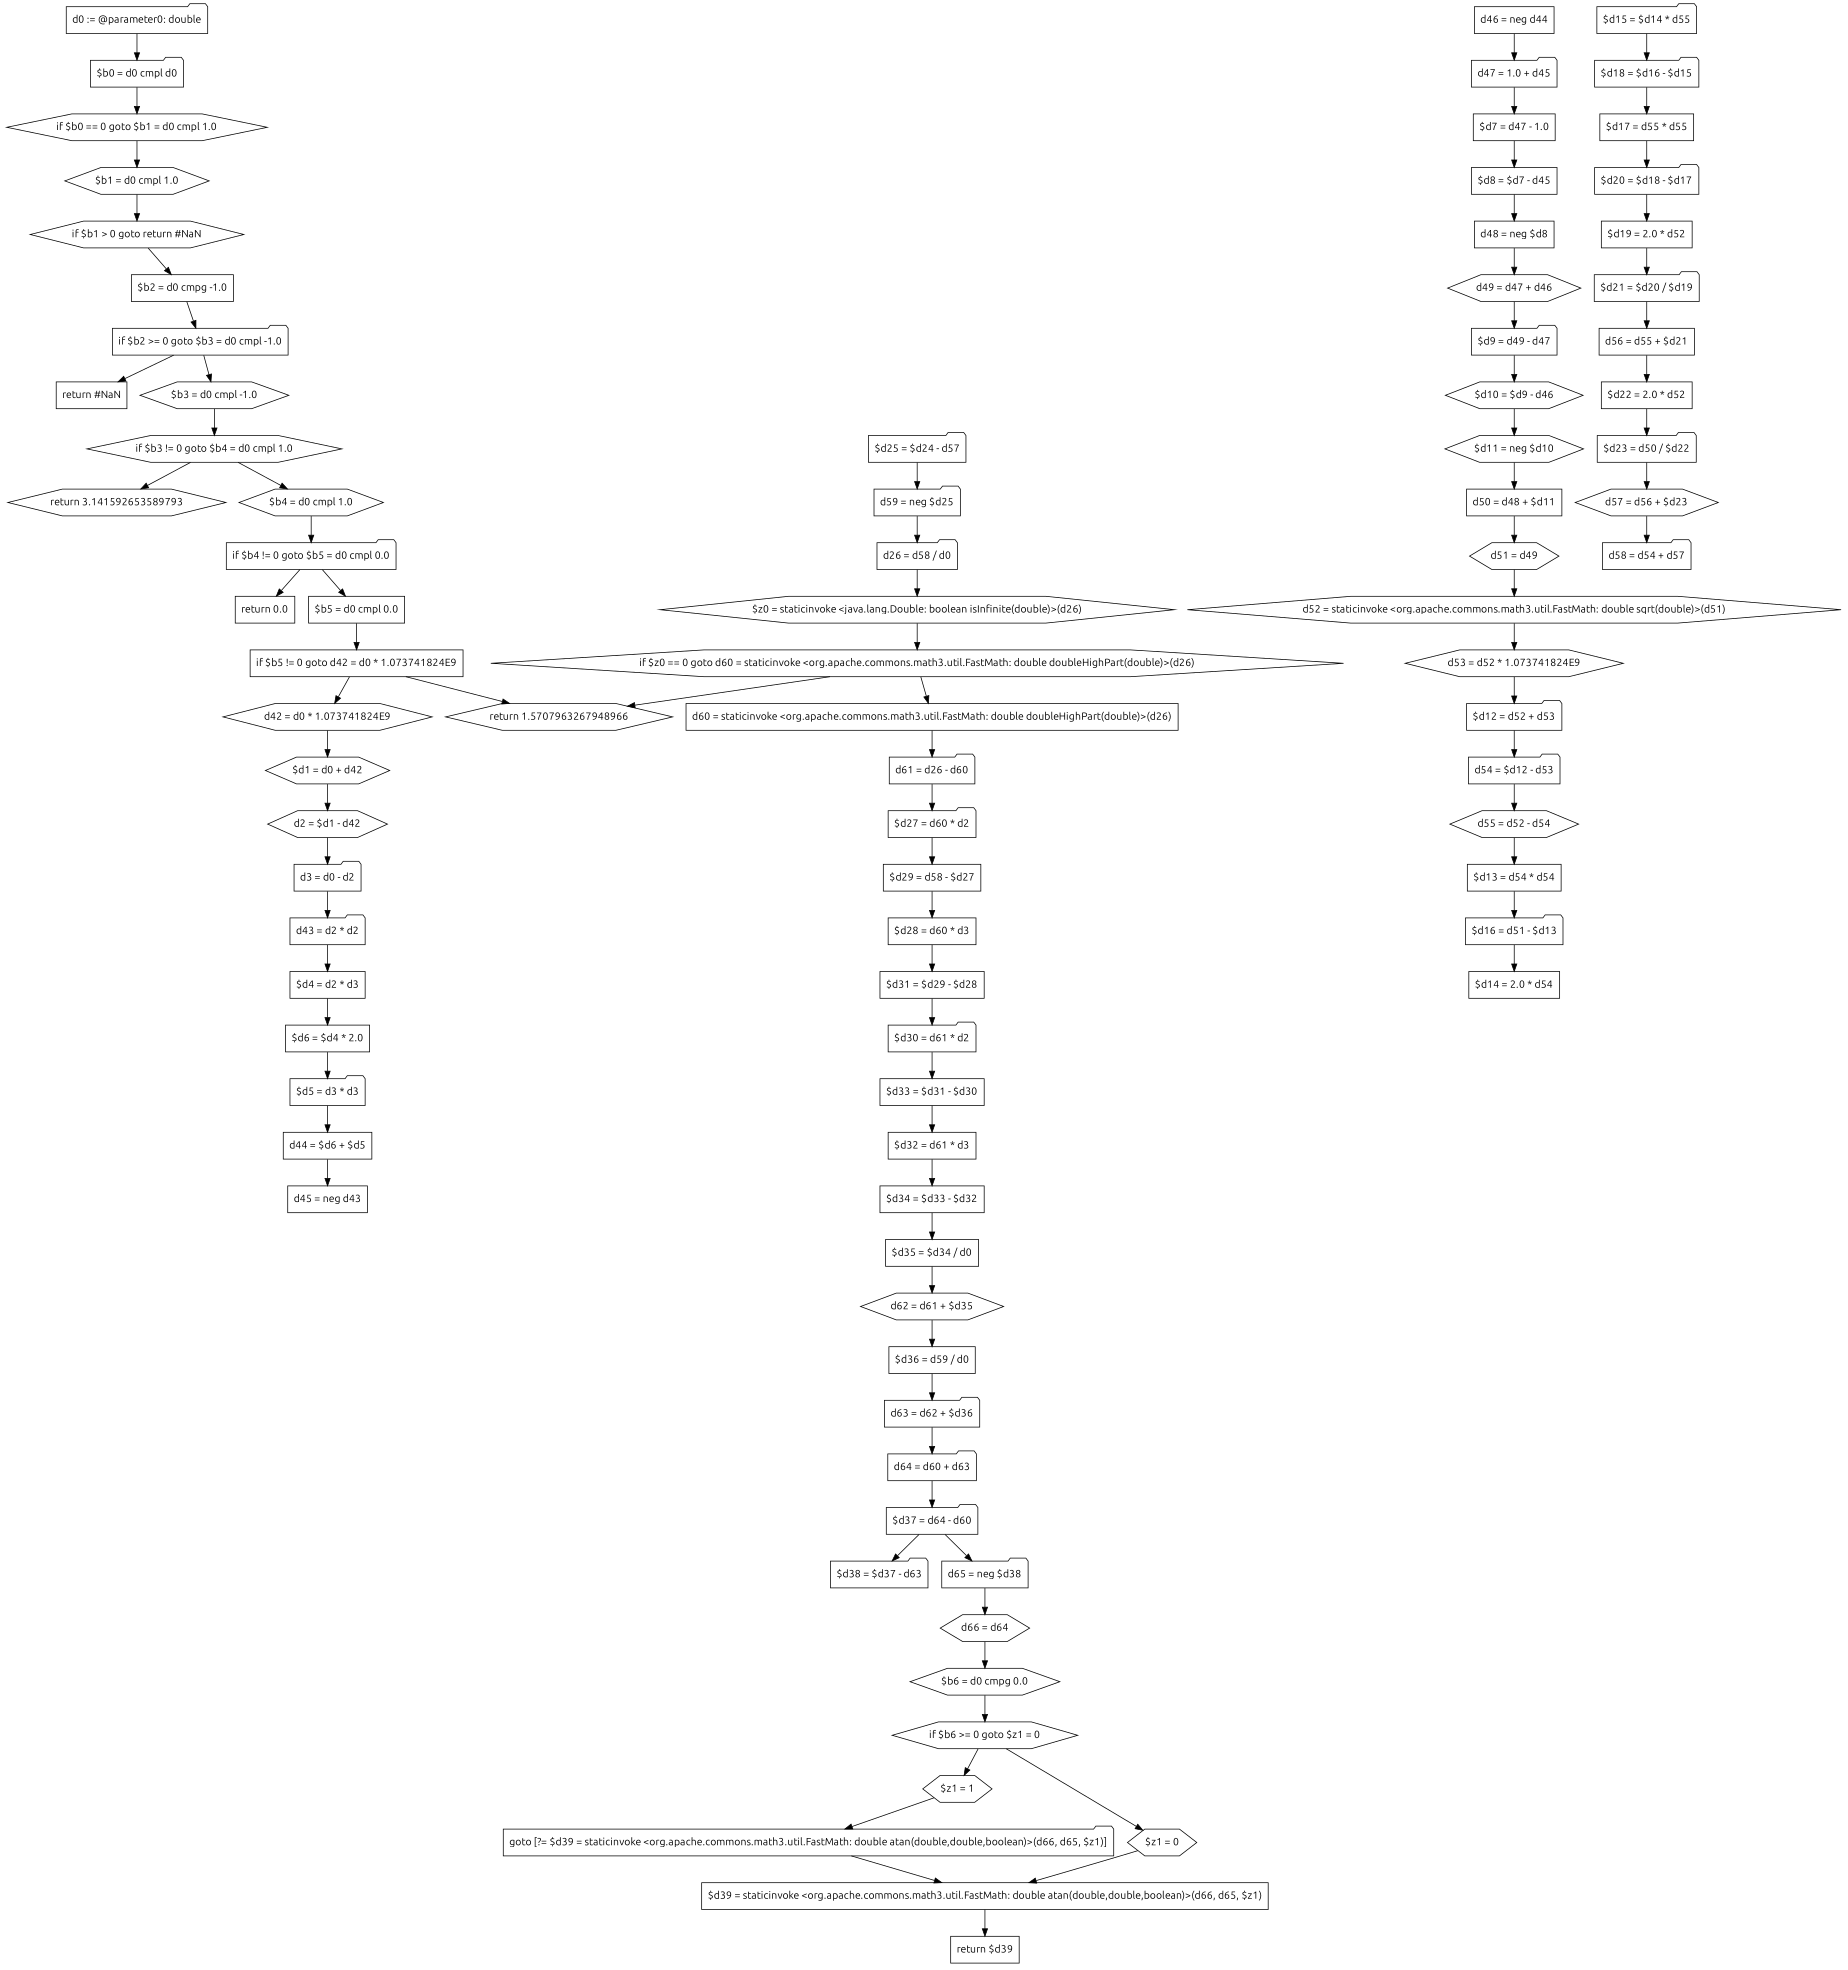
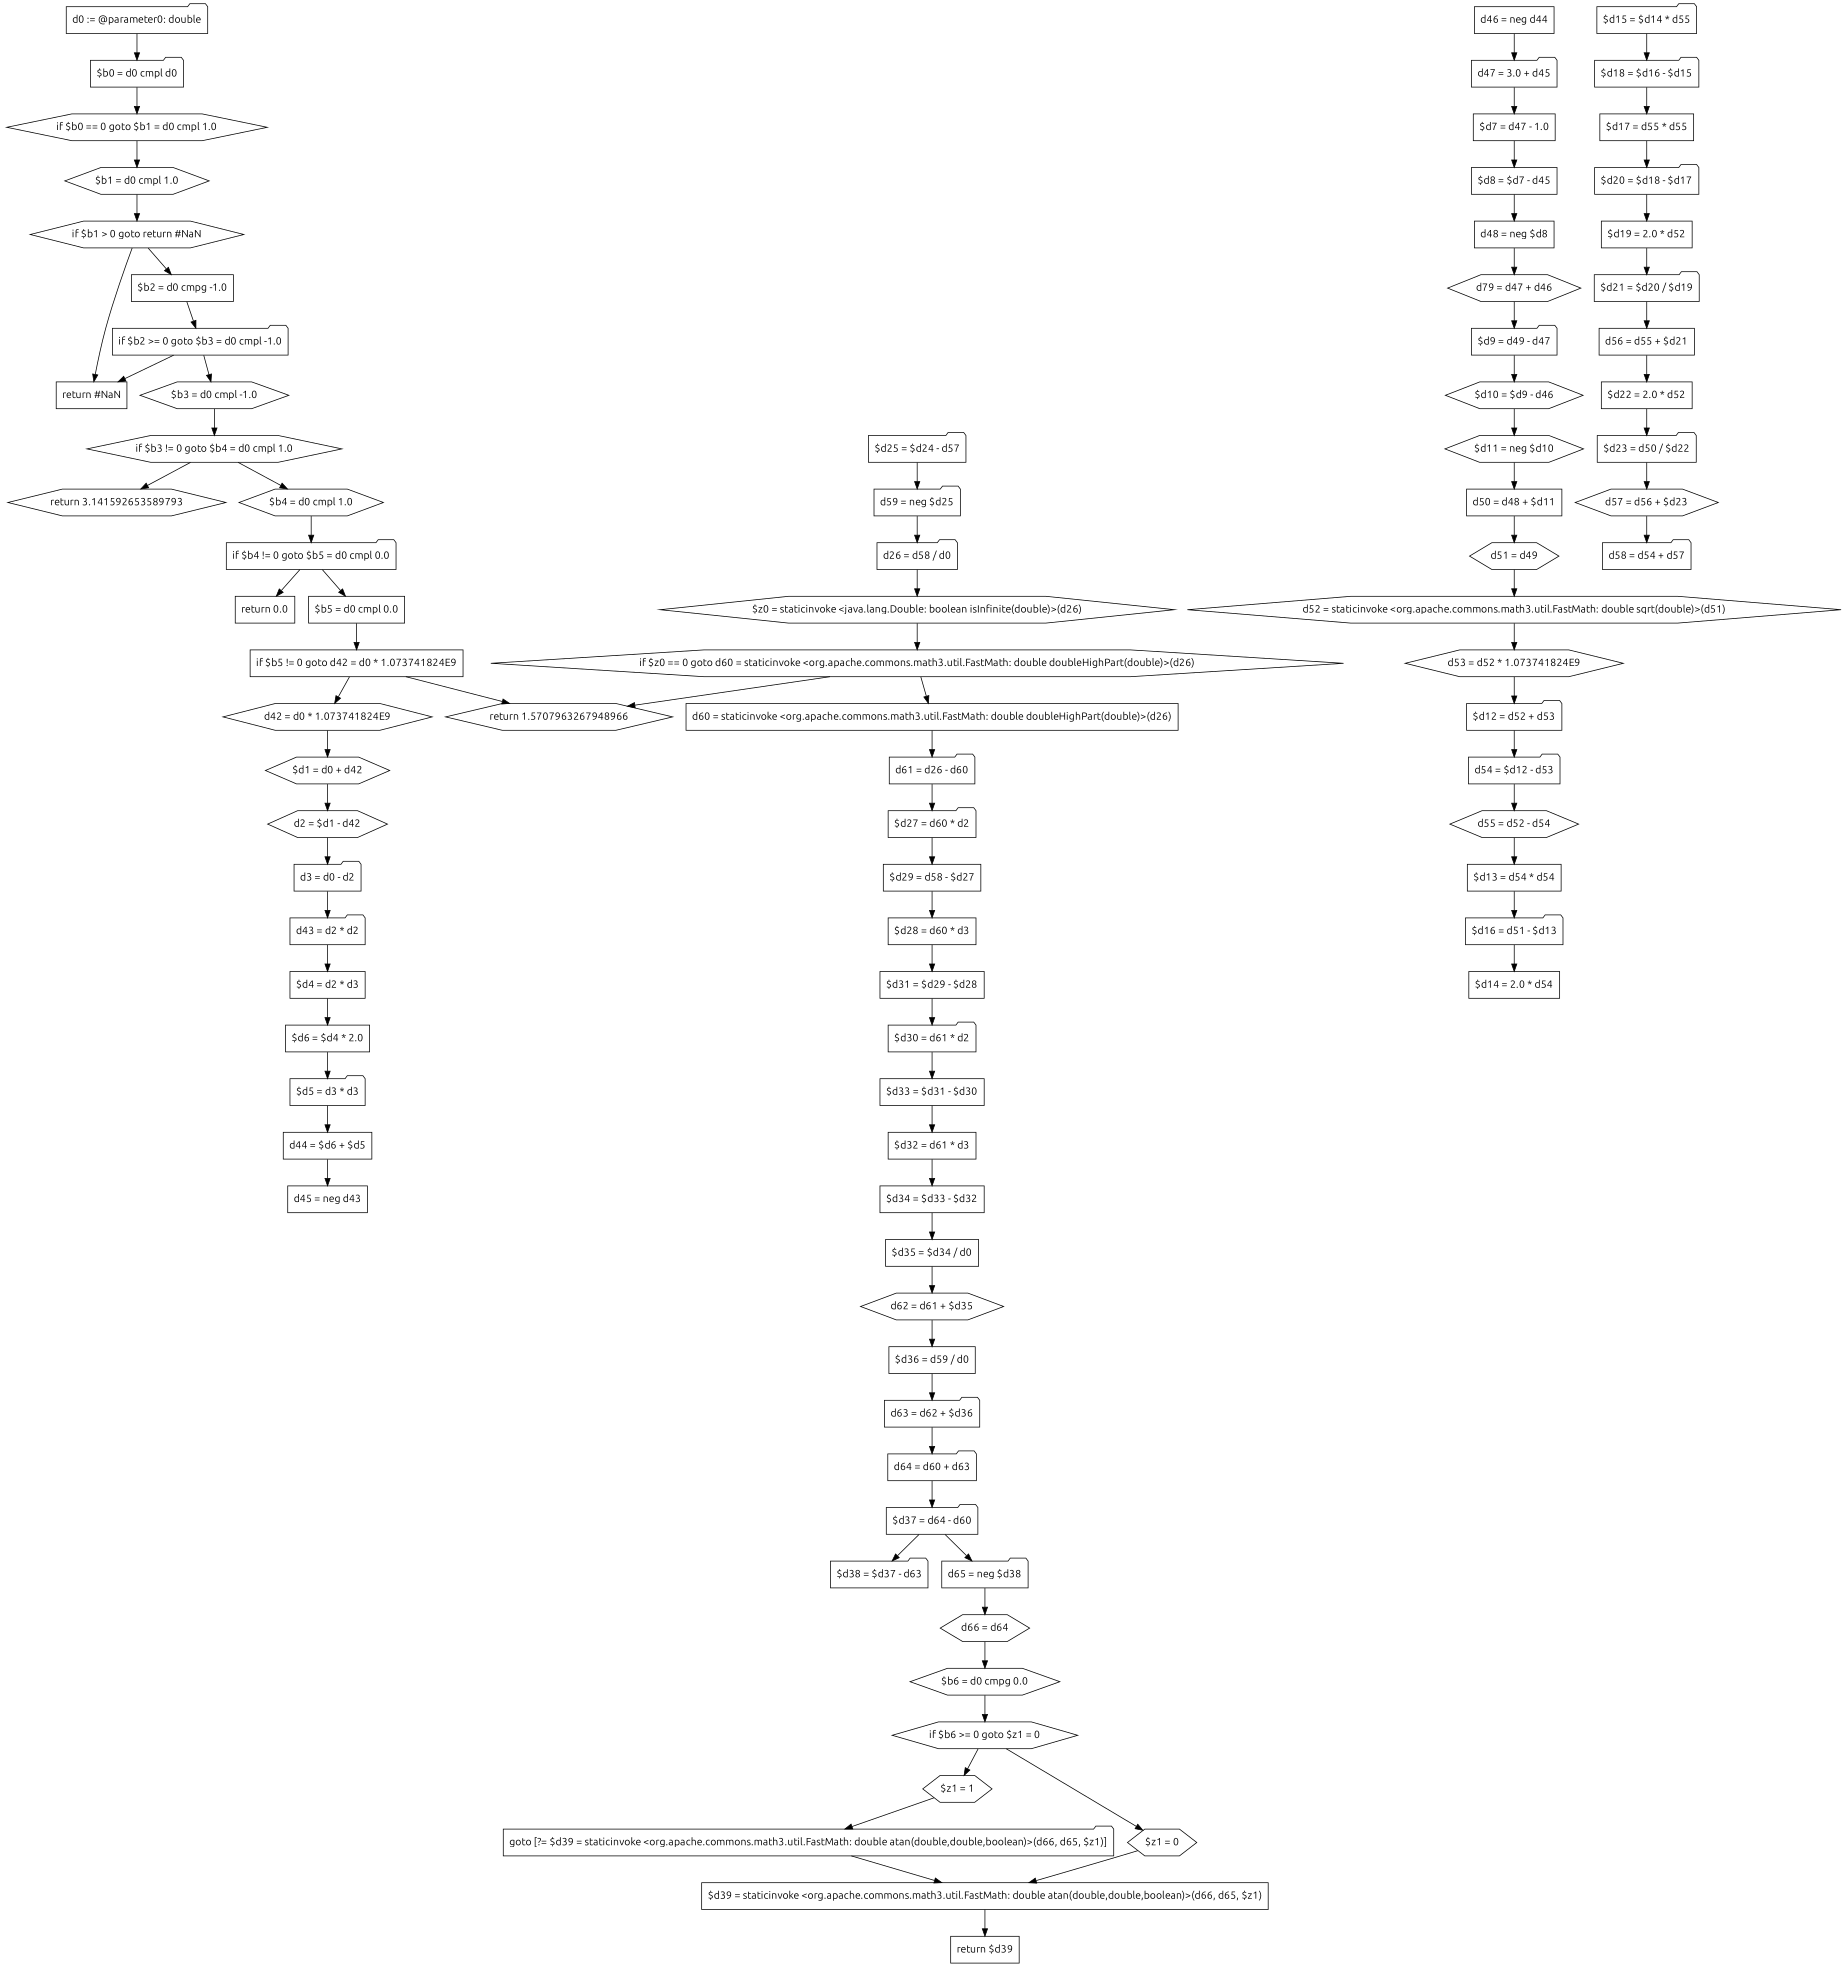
node "d47 = 1.0 + d45": label "d47 = 1.0 + d45" -> "d47 = 3.0 + d45"
node "d49 = d47 + d46": label "d49 = d47 + d46" -> "d79 = d47 + d46"
edge "if $b1 > 0 goto return #NaN" -> "return #NaN": added
